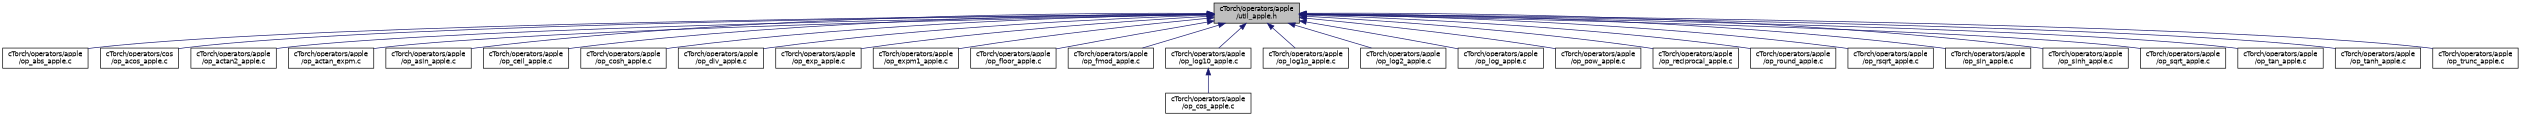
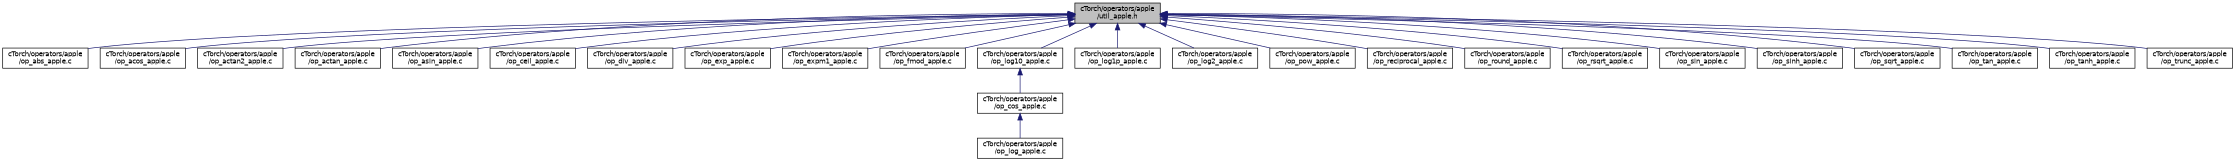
edge "cTorch/operators/apple /op_log_apple.c" -> "cTorch/operators/apple /util_apple.h": now "cTorch/operators/apple /op_log_apple.c" -> "cTorch/operators/apple /op_cos_apple.c"
node "cTorch/operators/cos /op_acos_apple.c": label "cTorch/operators/cos /op_acos_apple.c" -> "cTorch/operators/apple /op_acos_apple.c"
node "cTorch/operators/apple /op_actan_expm.c": label "cTorch/operators/apple /op_actan_expm.c" -> "cTorch/operators/apple /op_actan_apple.c"
node "cTorch/operators/apple /op_cosh_apple.c": removed
node "cTorch/operators/apple /op_floor_apple.c": removed
